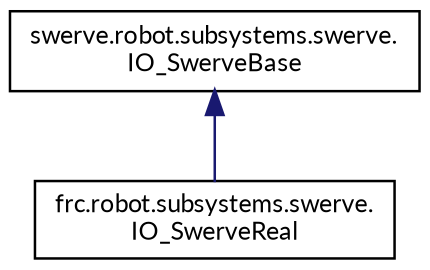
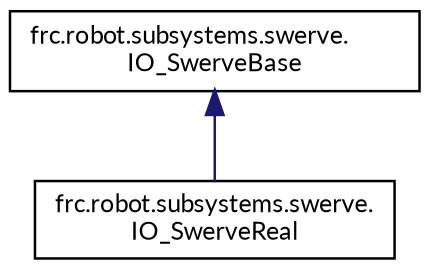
node "swerve.robot.subsystems.swerve. IO_SwerveBase": label "swerve.robot.subsystems.swerve. IO_SwerveBase" -> "frc.robot.subsystems.swerve. IO_SwerveBase"
